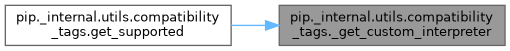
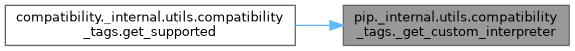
node "pip._internal.utils.compatibility _tags.get_supported": label "pip._internal.utils.compatibility _tags.get_supported" -> "compatibility._internal.utils.compatibility _tags.get_supported"
